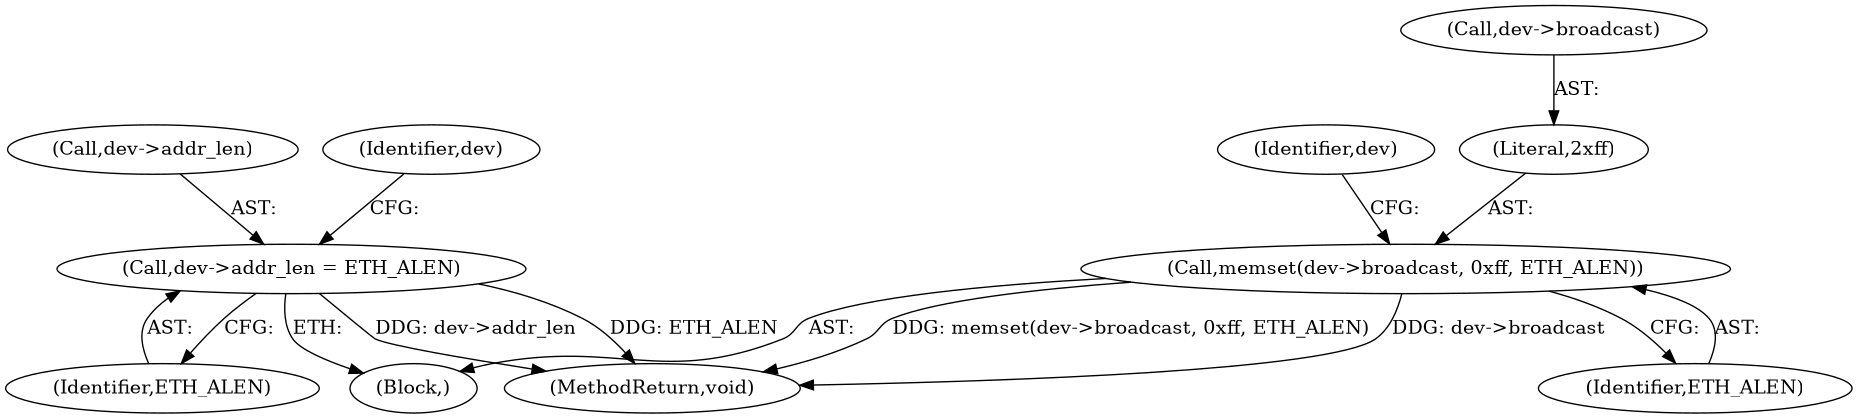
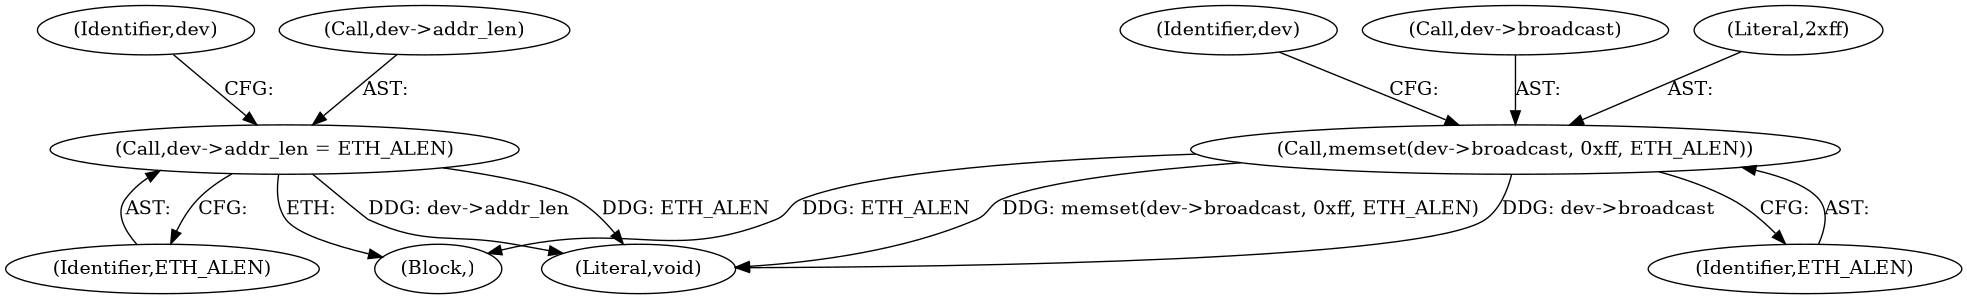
edge "(Call,dev->broadcast)" -> "(Literal,2xff)": now "(Call,dev->broadcast)" -> "(Call,memset(dev->broadcast, 0xff, ETH_ALEN))"
edge "(Call,memset(dev->broadcast, 0xff, ETH_ALEN))" -> "(Block,)": label "AST: " -> "DDG: ETH_ALEN"
node "(MethodReturn,void)": label "(MethodReturn,void)" -> "(Literal,void)"
